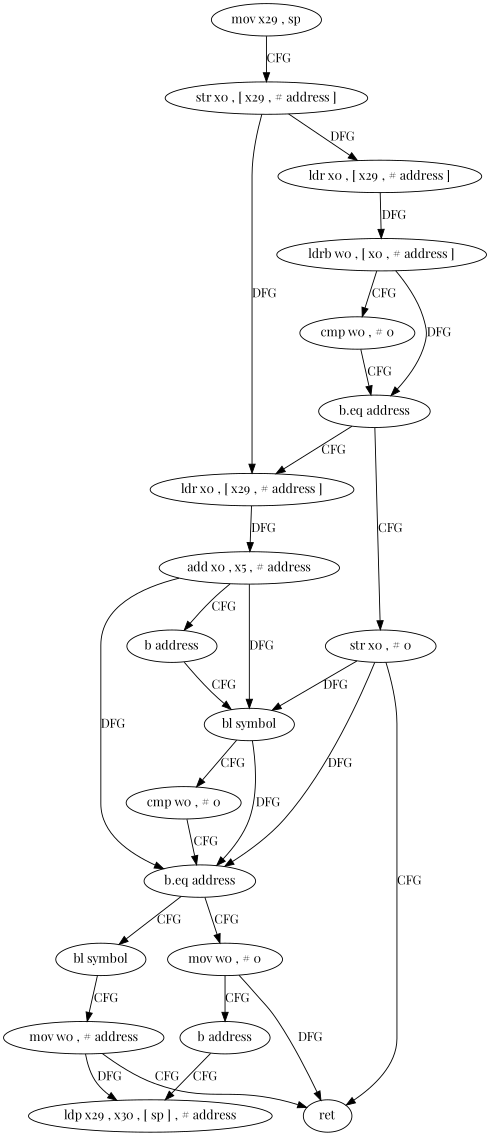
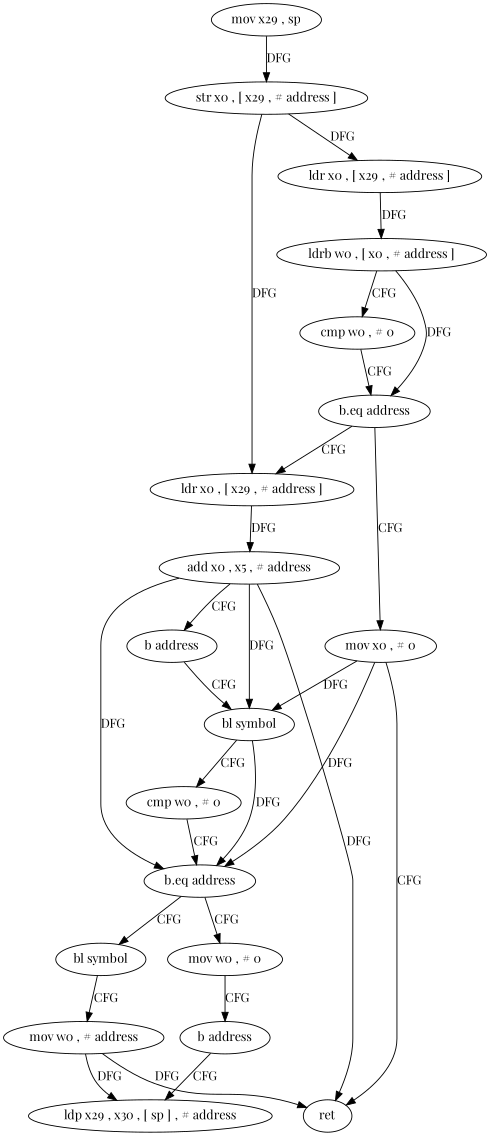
edge "mov x29 , sp" -> "str x0 , [ x29 , # address ]": label "CFG" -> "DFG"
node "str x0 , # 0": label "str x0 , # 0" -> "mov x0 , # 0"
edge "mov w0 , # 0" -> "ret": now "add x0 , x5 , # address" -> "ret"
edge "mov w0 , # address" -> "ret": label "CFG" -> "DFG"
